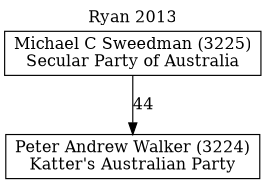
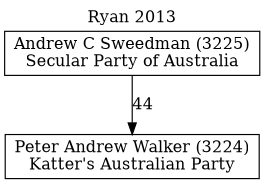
node "Michael C Sweedman (3225) Secular Party of Australia": label "Michael C Sweedman (3225) Secular Party of Australia" -> "Andrew C Sweedman (3225) Secular Party of Australia"
